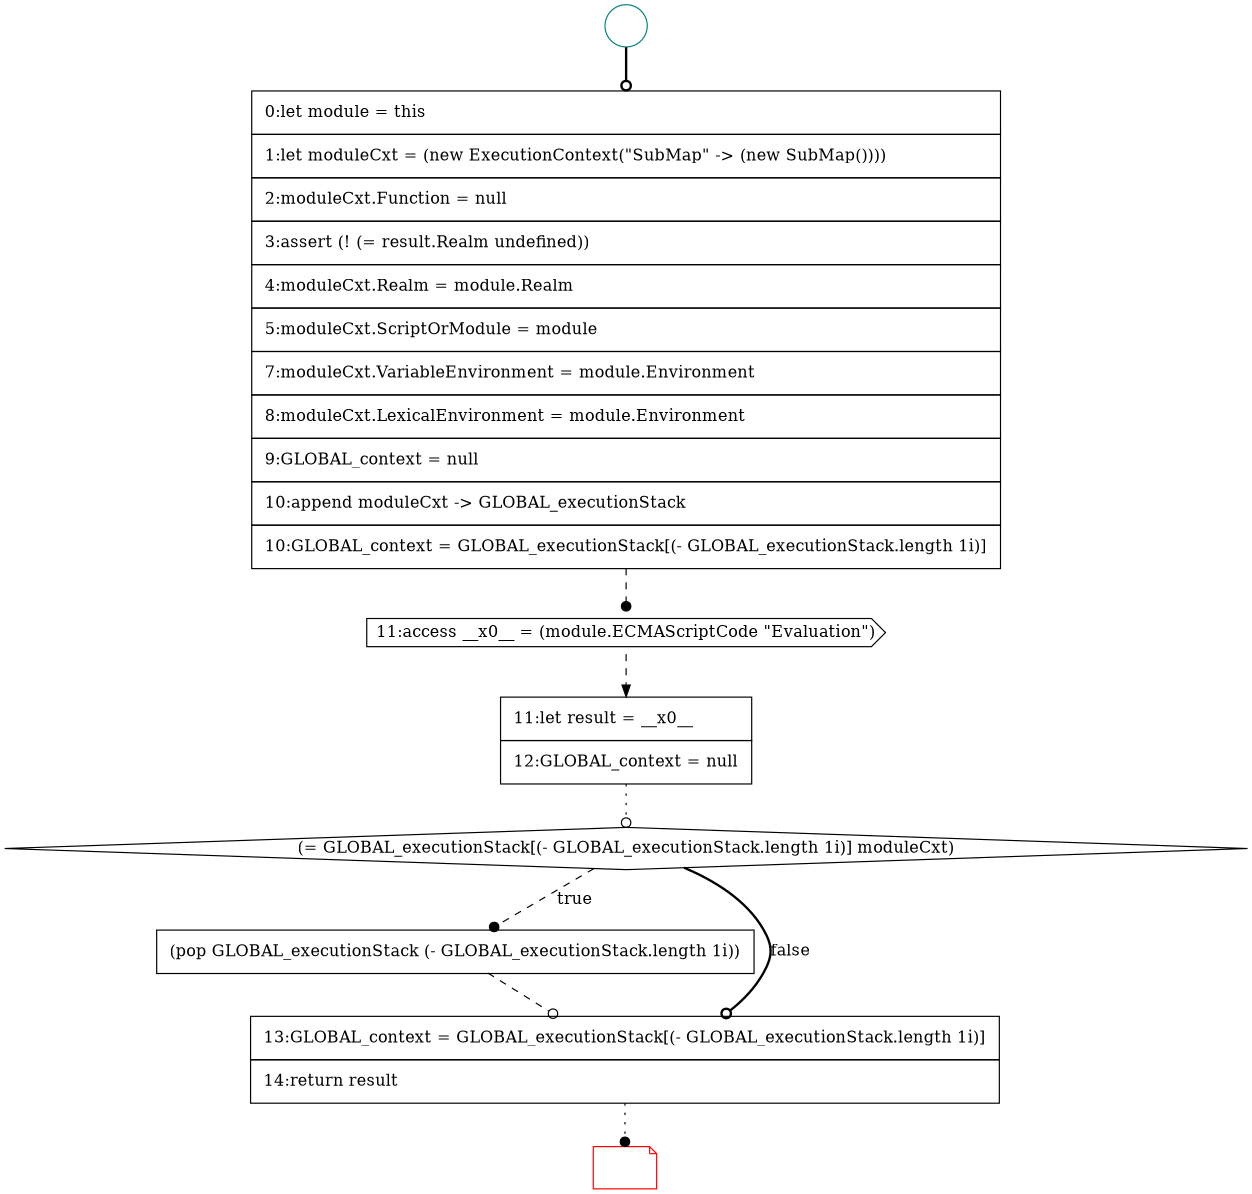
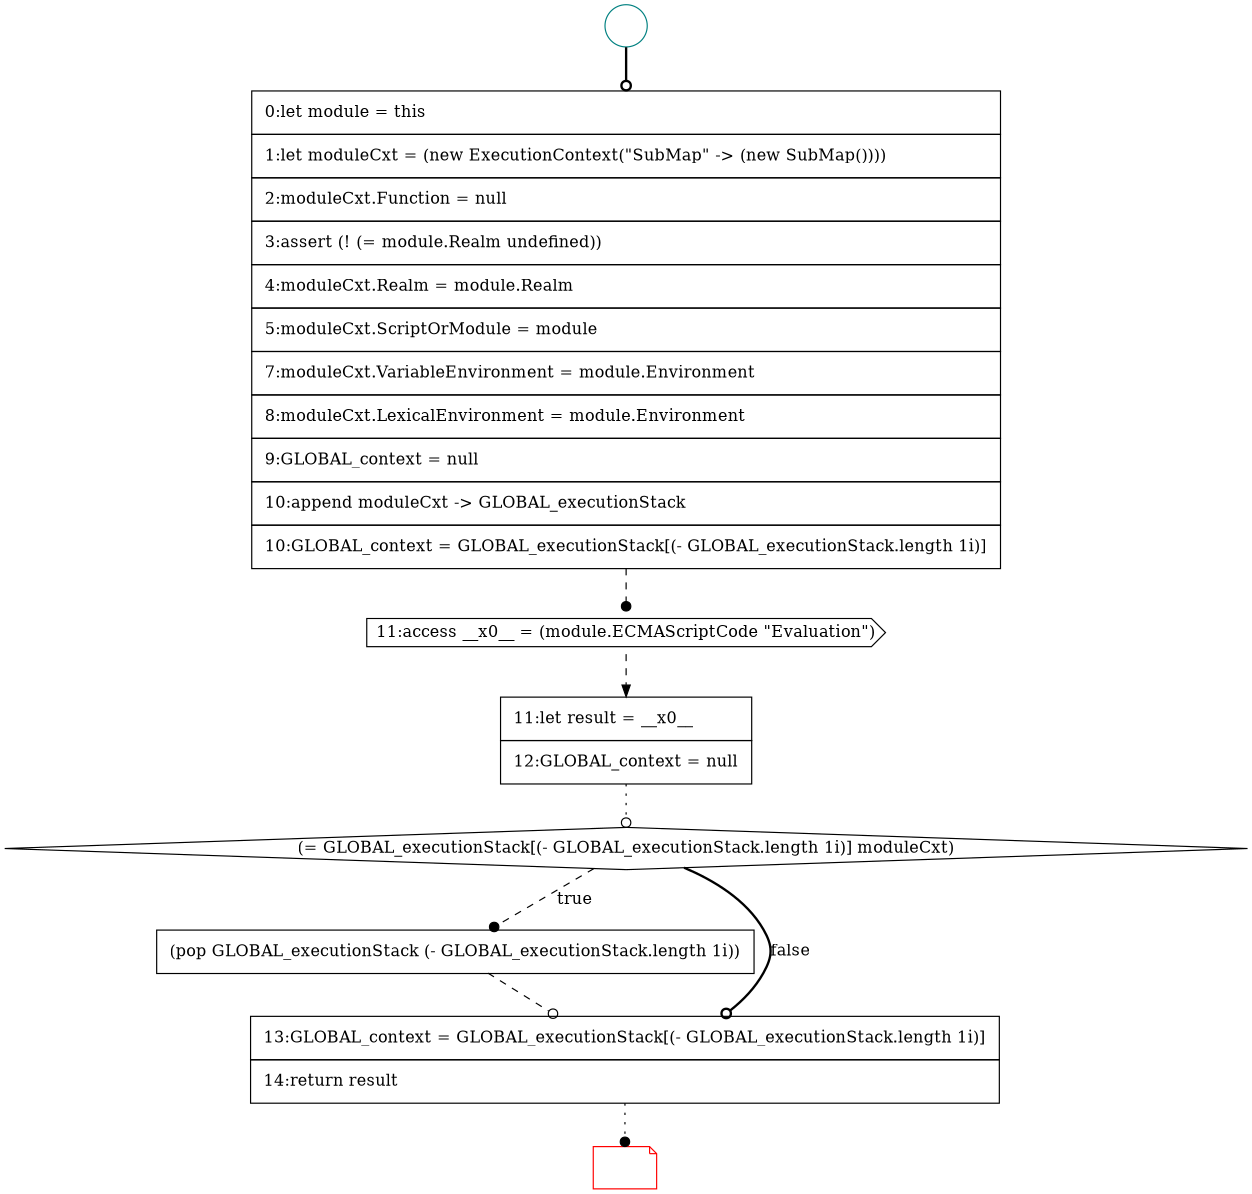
node "0:let module = this": text "3:assert (! (= result.Realm undefined))" -> "3:assert (! (= module.Realm undefined))"
